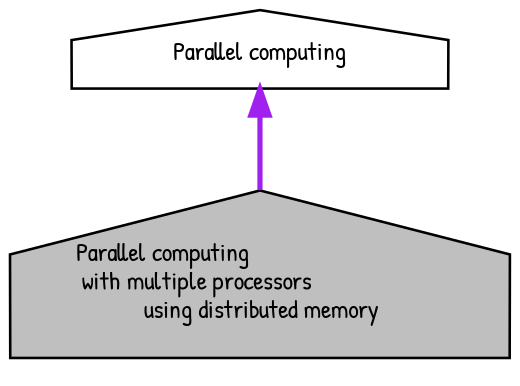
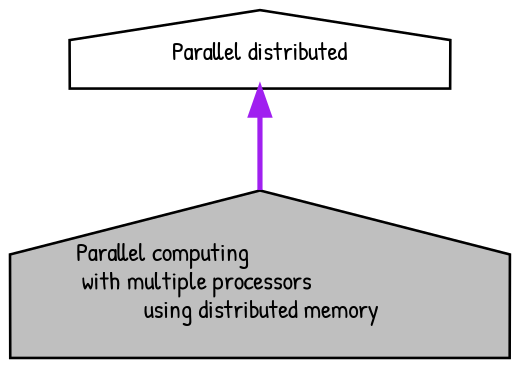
node "Parallel computing": label "Parallel computing" -> "Parallel distributed"
